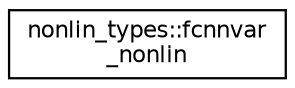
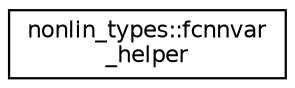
node "nonlin_types::fcnnvar _nonlin": label "nonlin_types::fcnnvar _nonlin" -> "nonlin_types::fcnnvar _helper"
